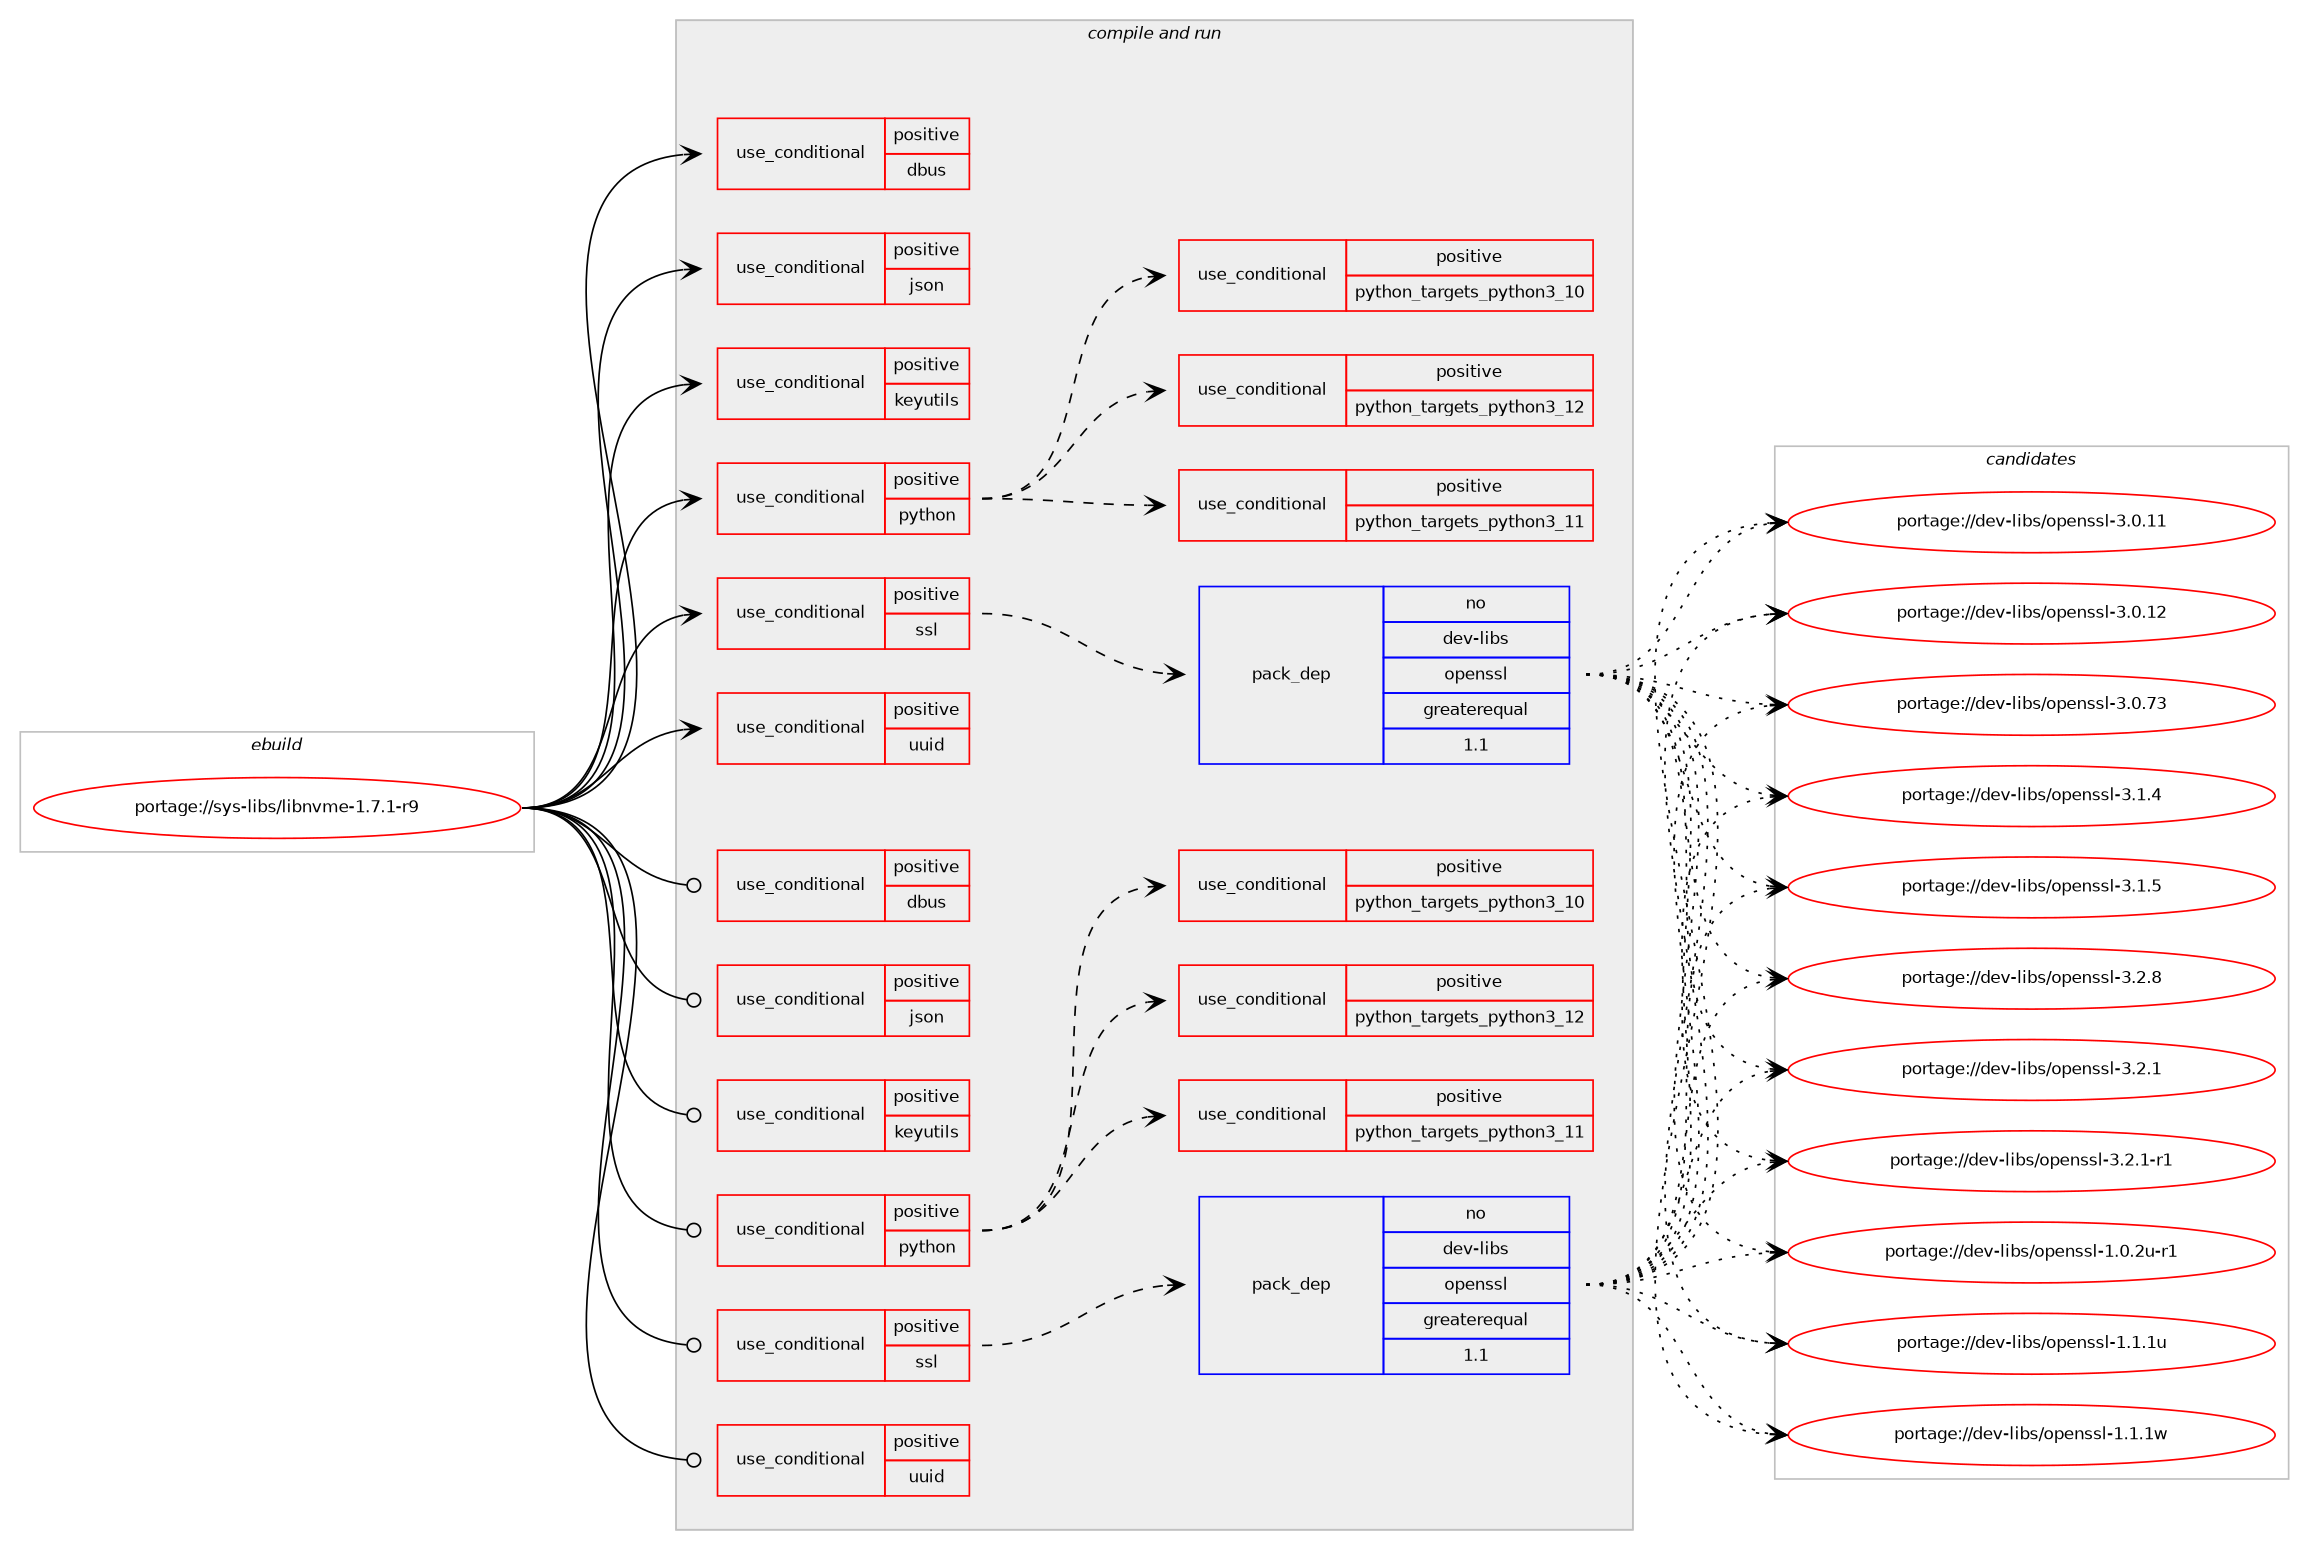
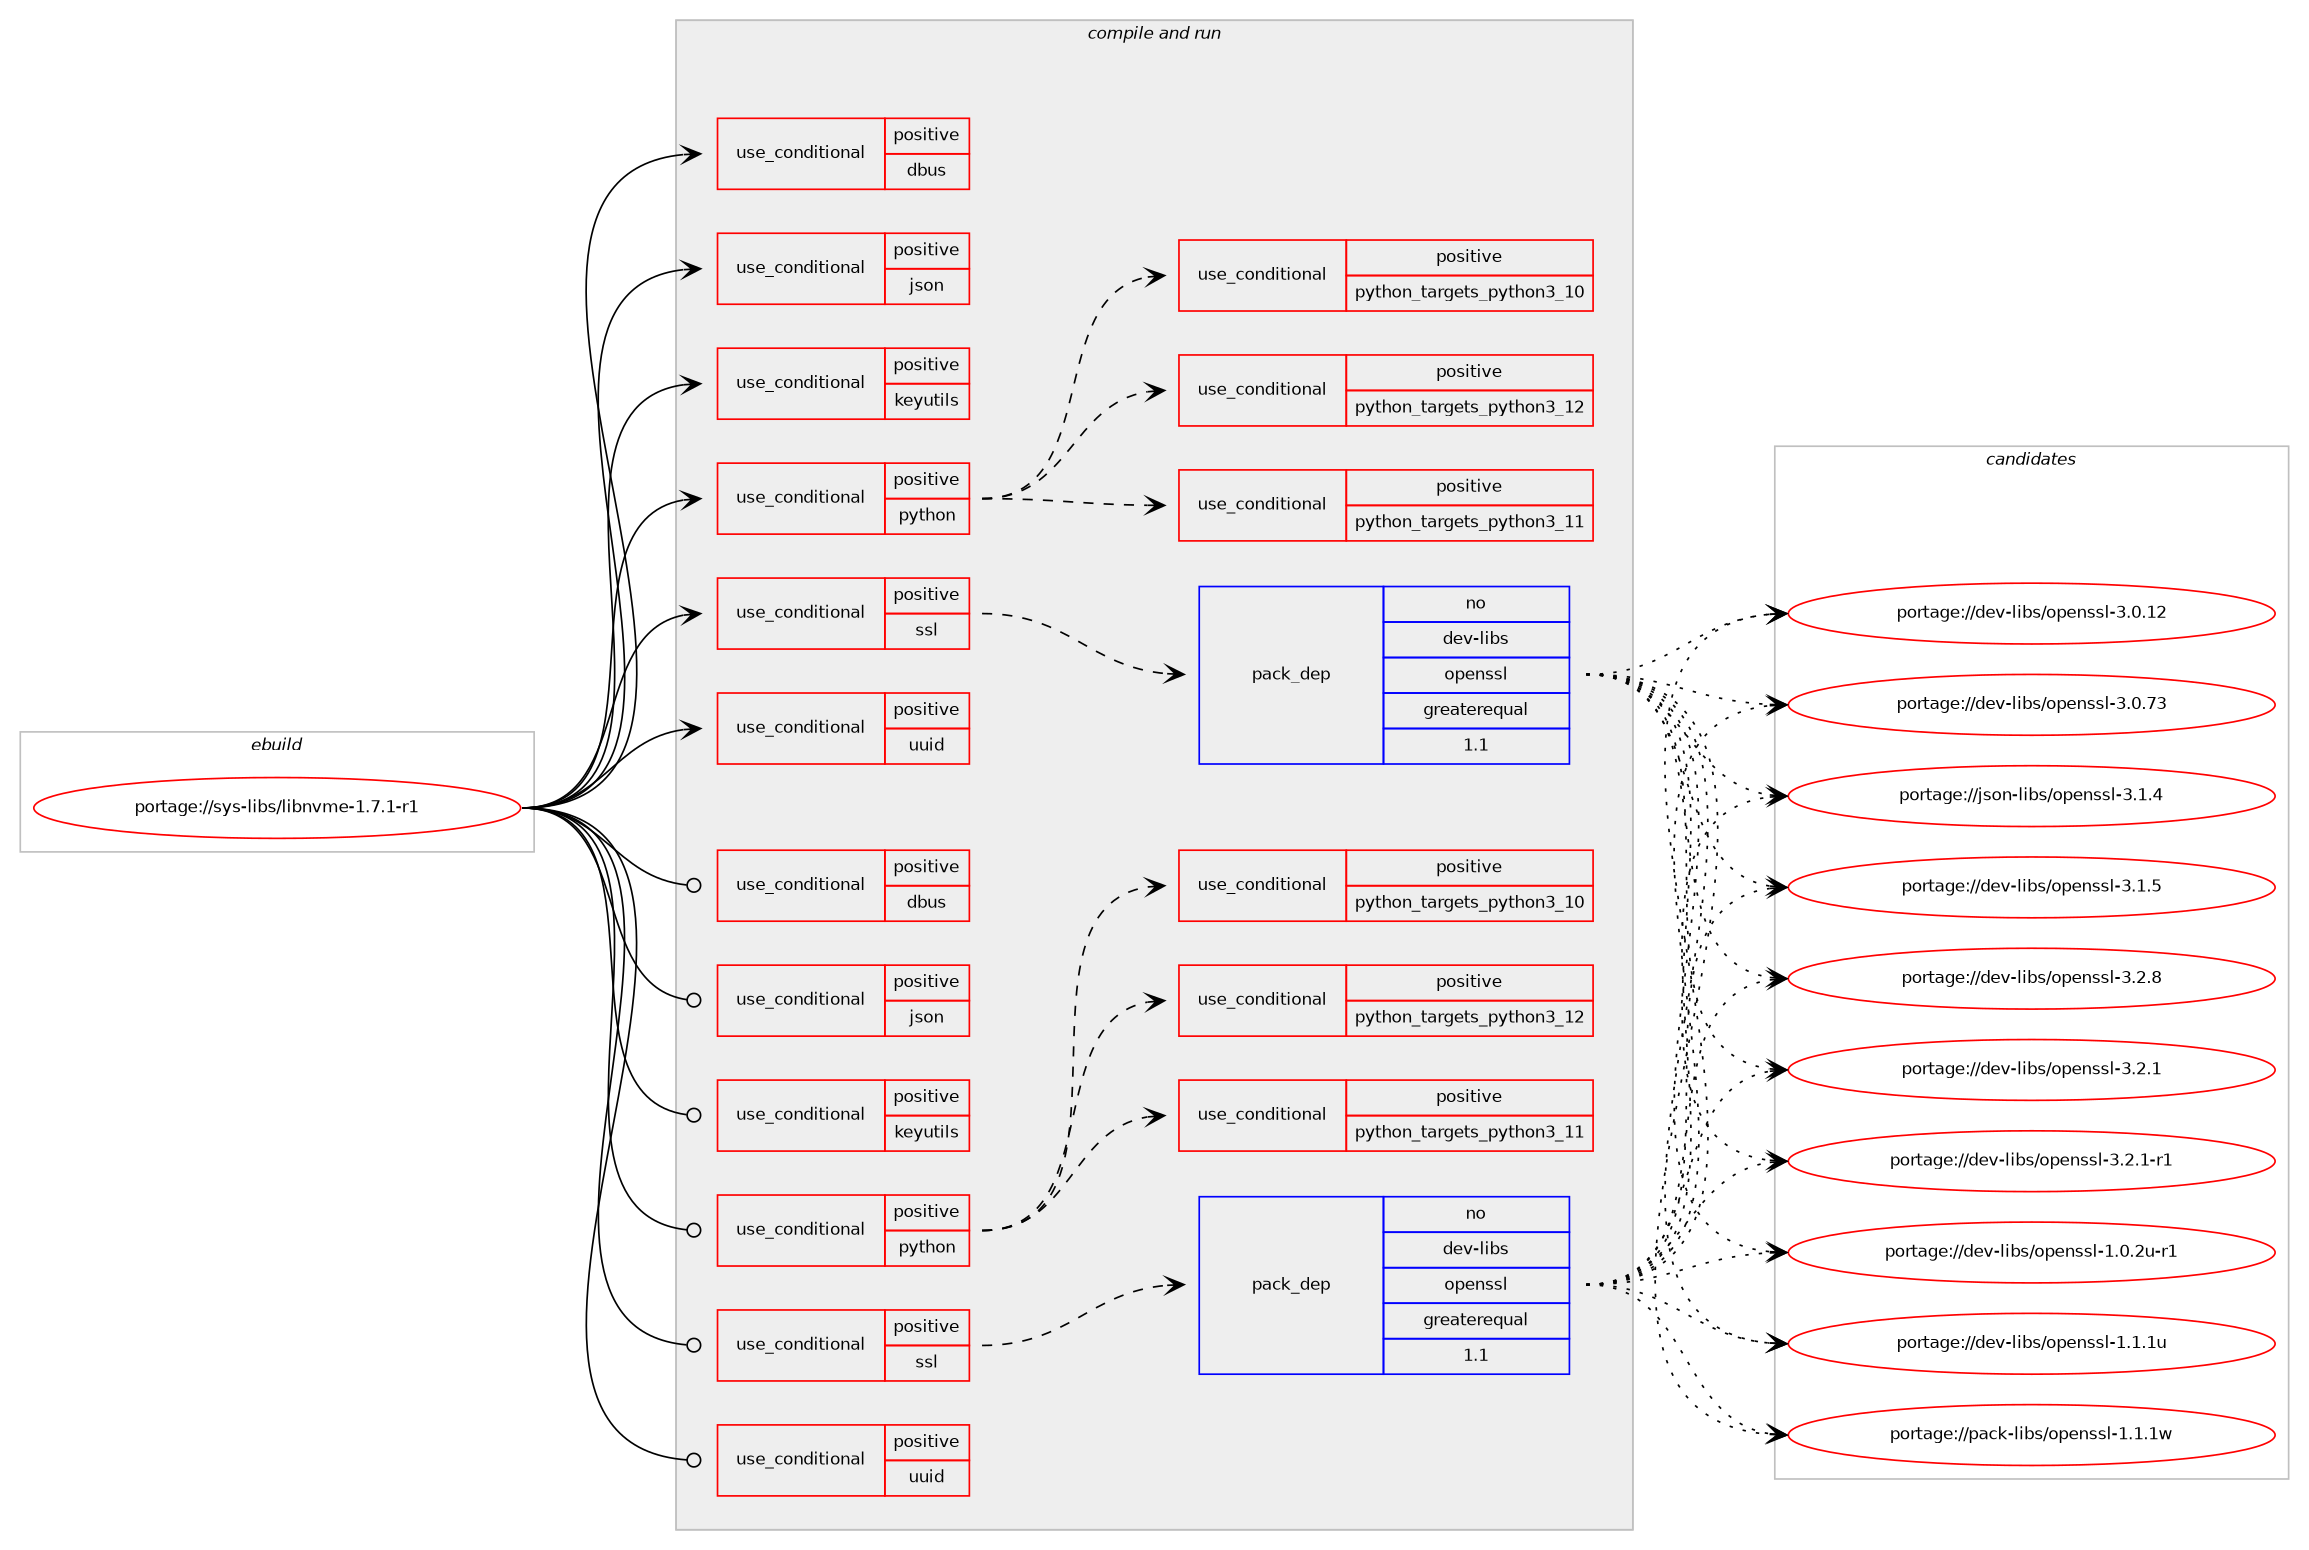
node "portage://dev-libs/openssl-3.0.11": removed
node "portage://dev-libs/openssl-3.1.4": label "portage://dev-libs/openssl-3.1.4" -> "portage://json-libs/openssl-3.1.4"
node "portage://sys-libs/libnvme-1.7.1-r9": label "portage://sys-libs/libnvme-1.7.1-r9" -> "portage://sys-libs/libnvme-1.7.1-r1"
node "portage://dev-libs/openssl-1.1.1w": label "portage://dev-libs/openssl-1.1.1w" -> "portage://pack-libs/openssl-1.1.1w"
